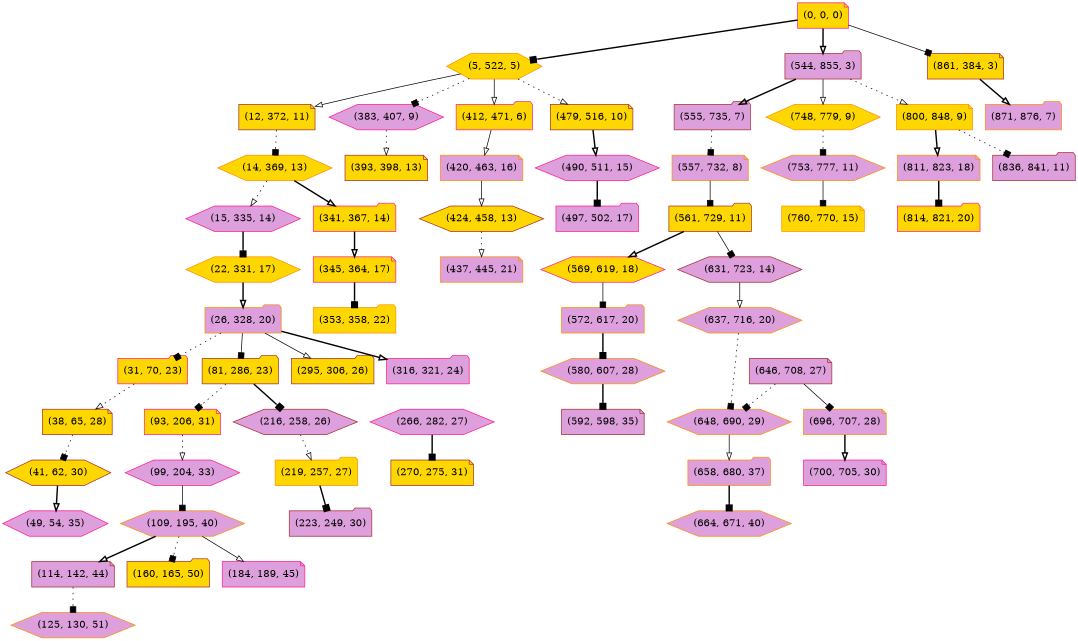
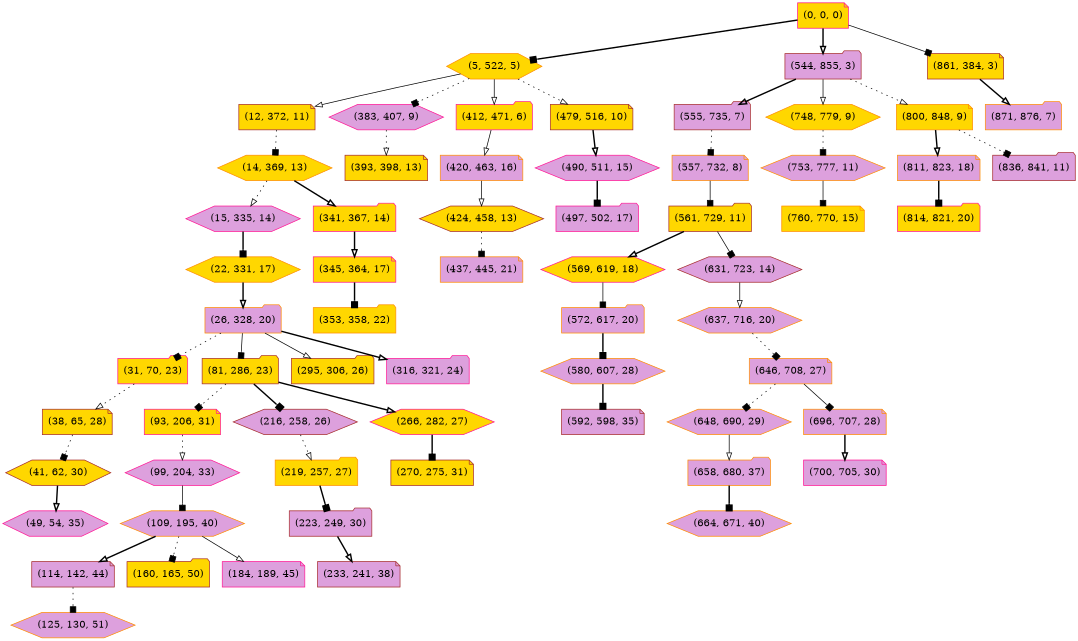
edge "(424, 458, 13)" -> "(437, 445, 21)": arrowhead onormal -> box
edge "(637, 716, 20)" -> "(648, 690, 29)": now "(637, 716, 20)" -> "(646, 708, 27)"
node "(646, 708, 27)": color brown -> darkorange
edge "(81, 286, 23)" -> "(266, 282, 27)": added
node "(266, 282, 27)": fillcolor plum -> gold
node "(233, 241, 38)": added
